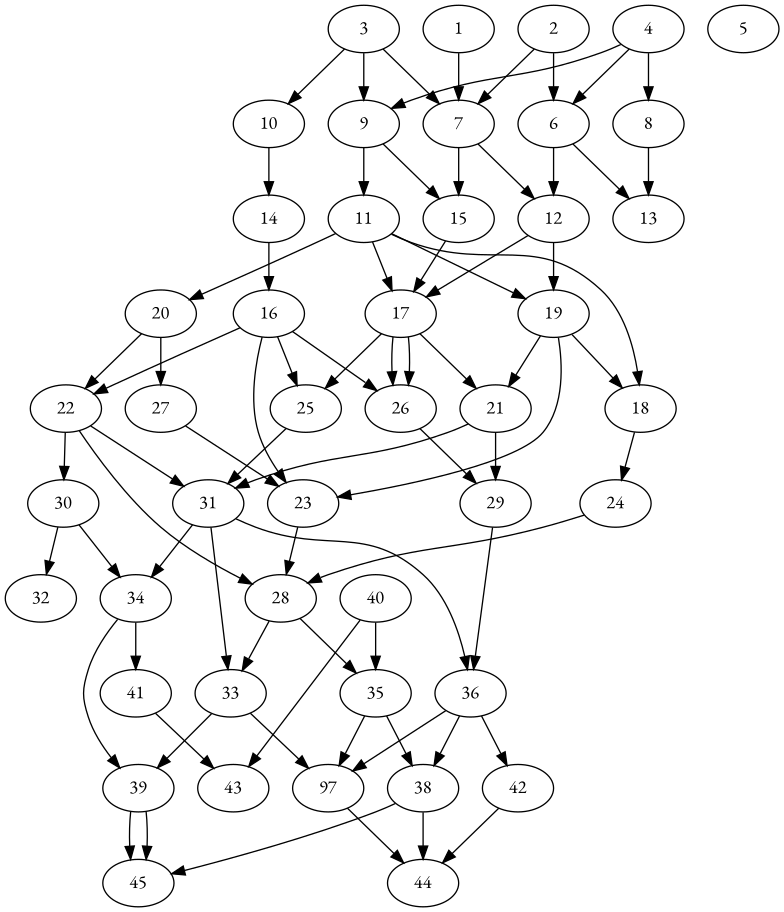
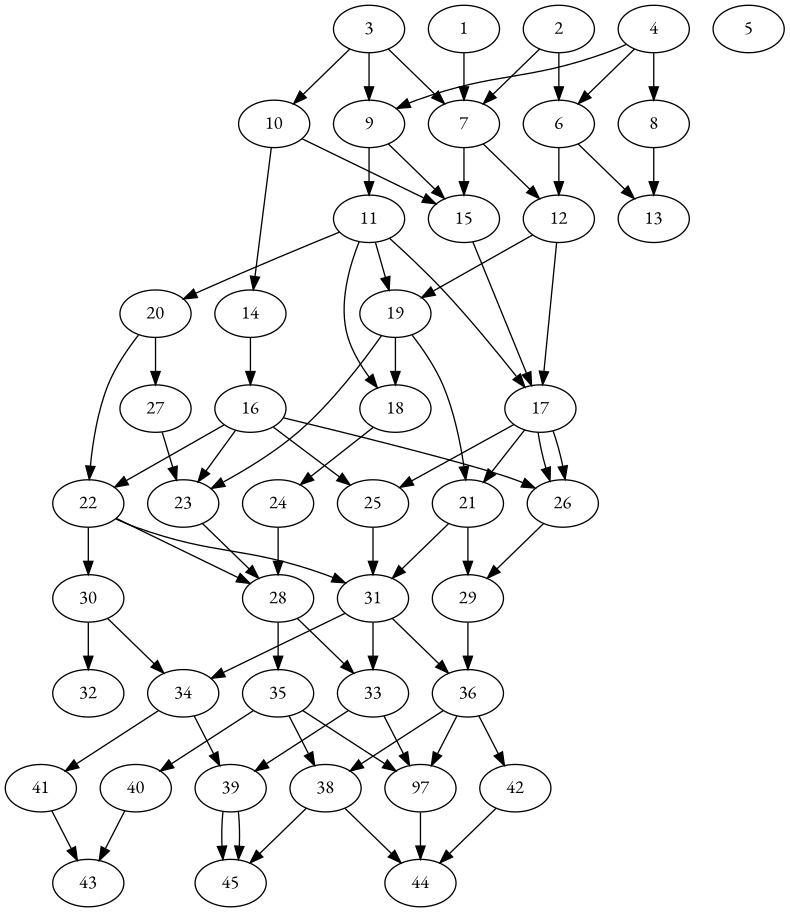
edge "10" -> "15": added
edge "40" -> "35": reversed
